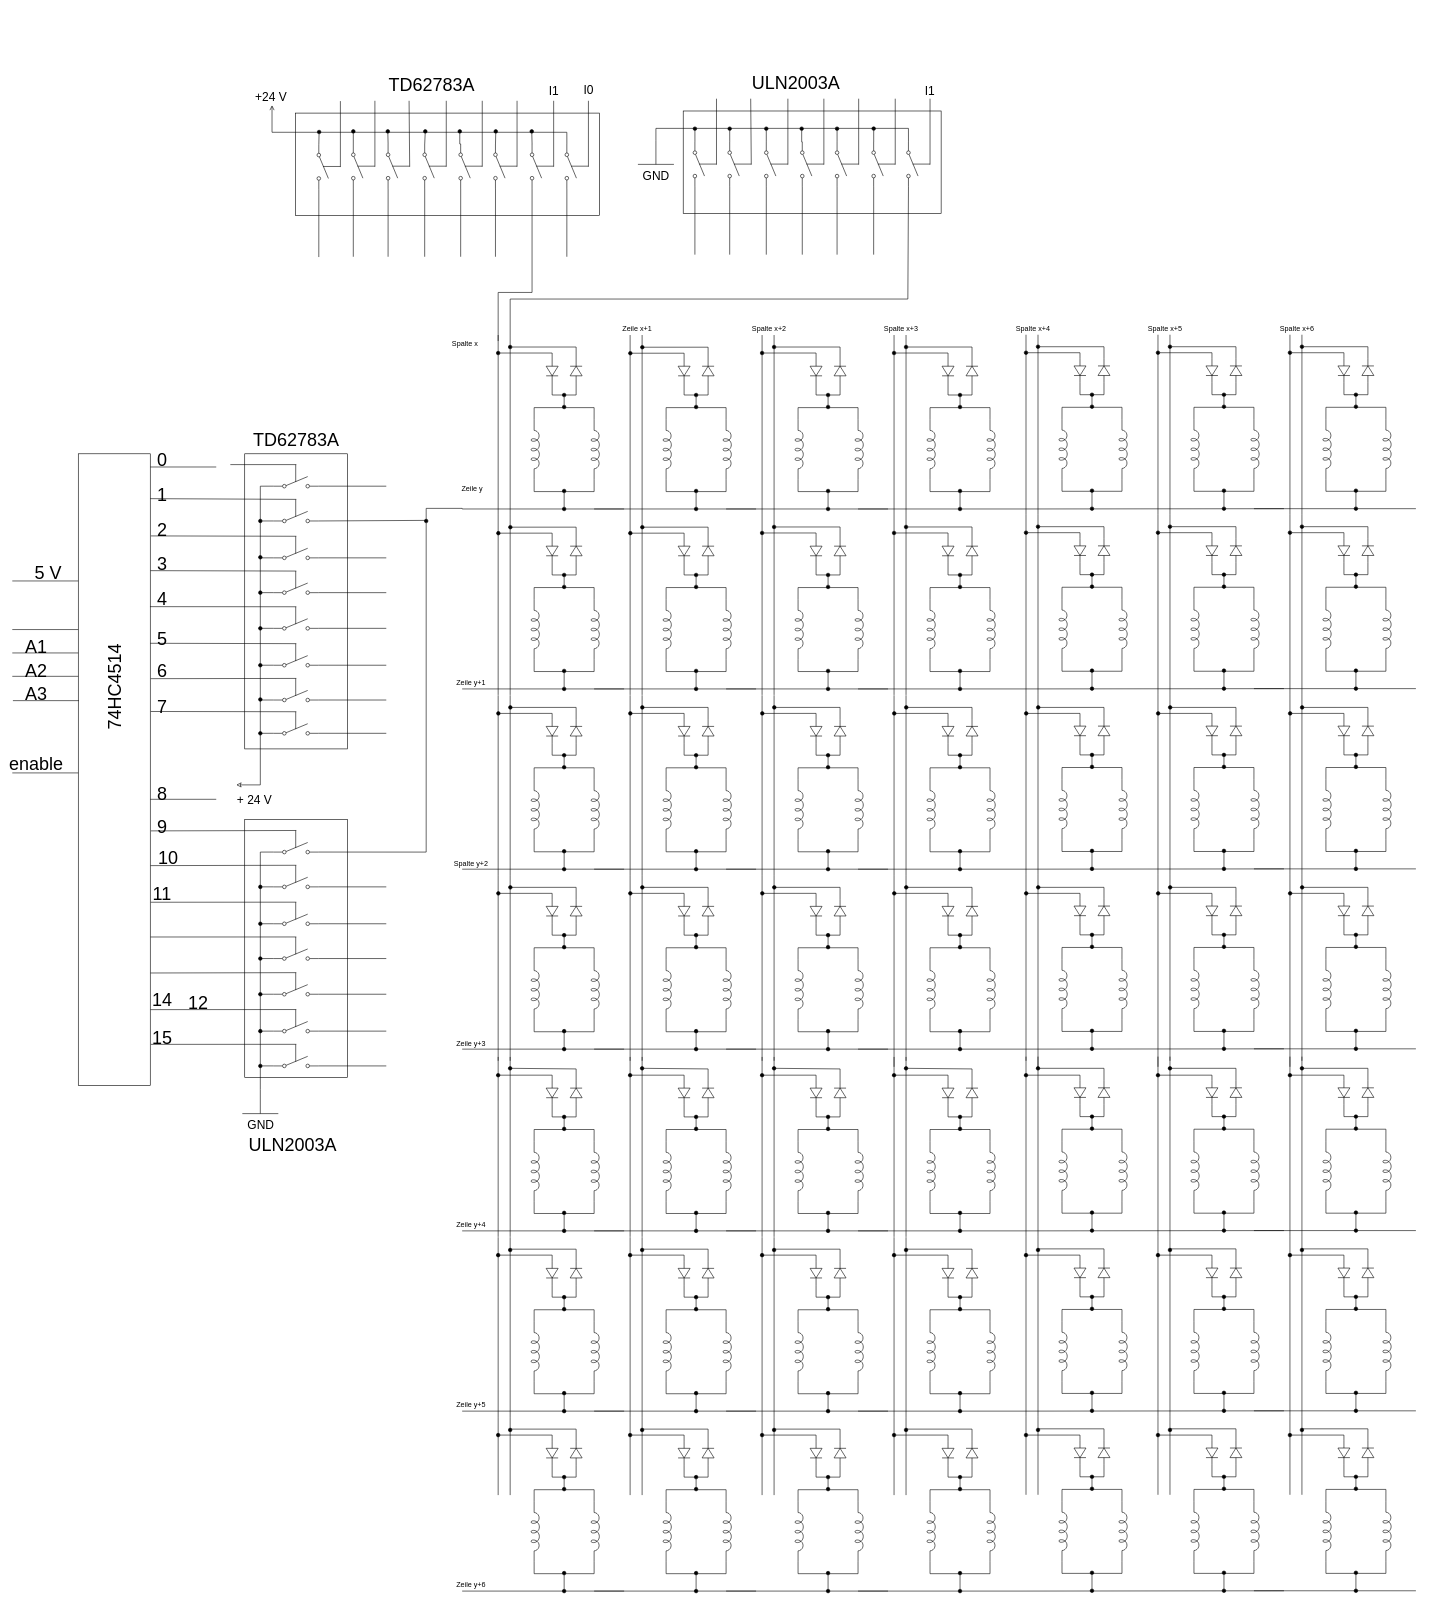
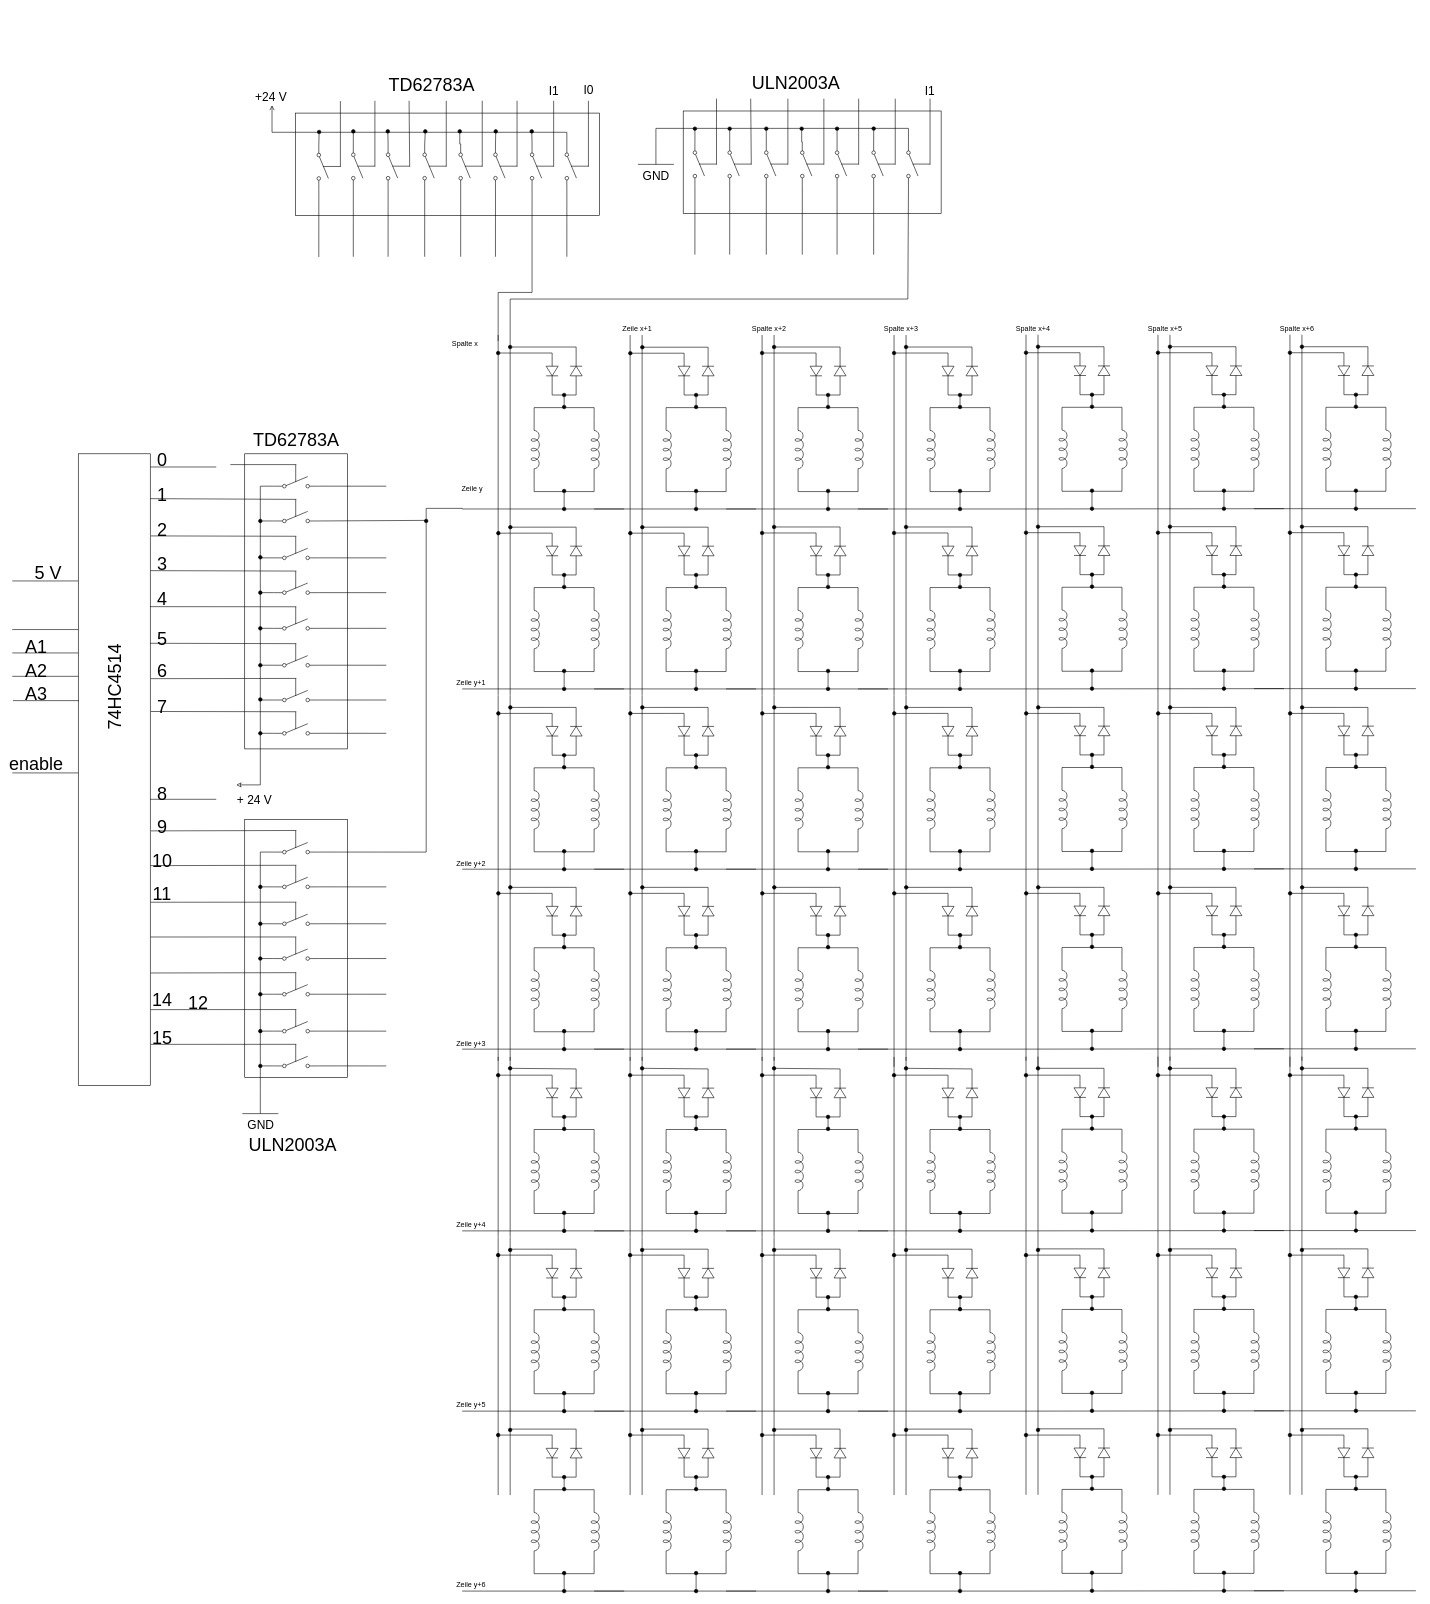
node "10": moved (168, 858) -> (162, 861)
node "Spalte y+2": label "Spalte y+2" -> "Zeile y+2"
